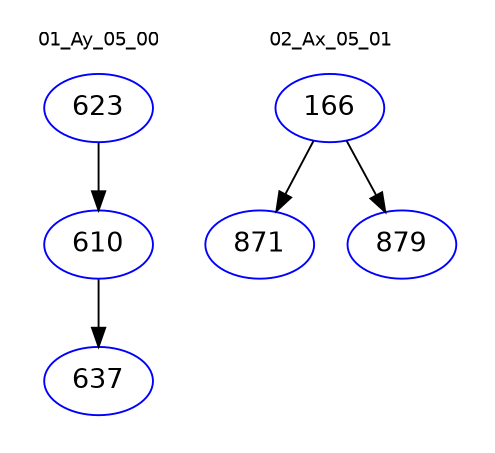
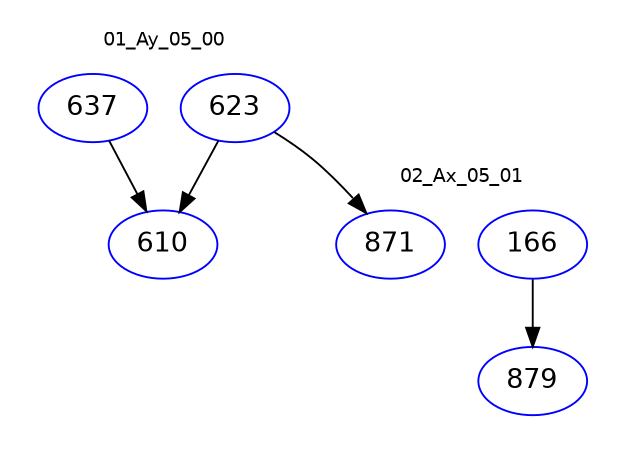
edge "166" -> "871": now "623" -> "871"
edge "610" -> "637": reversed
